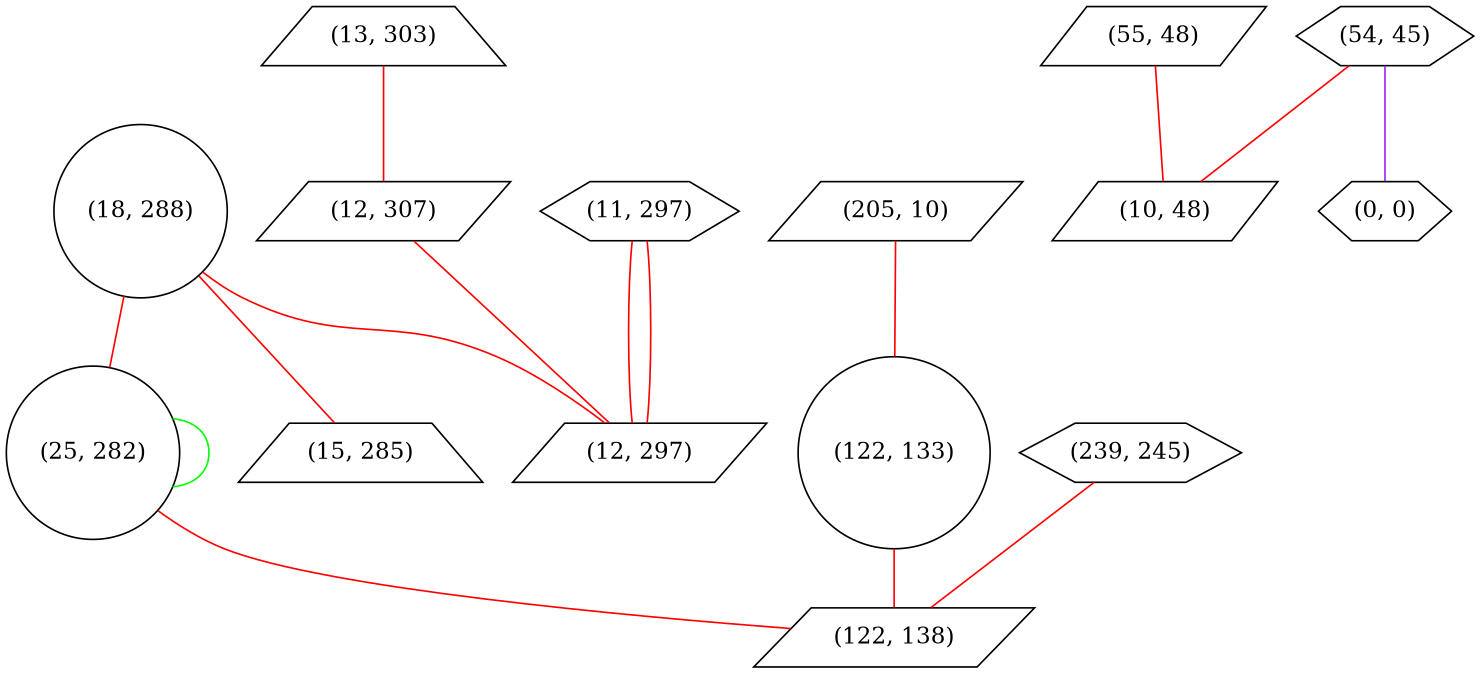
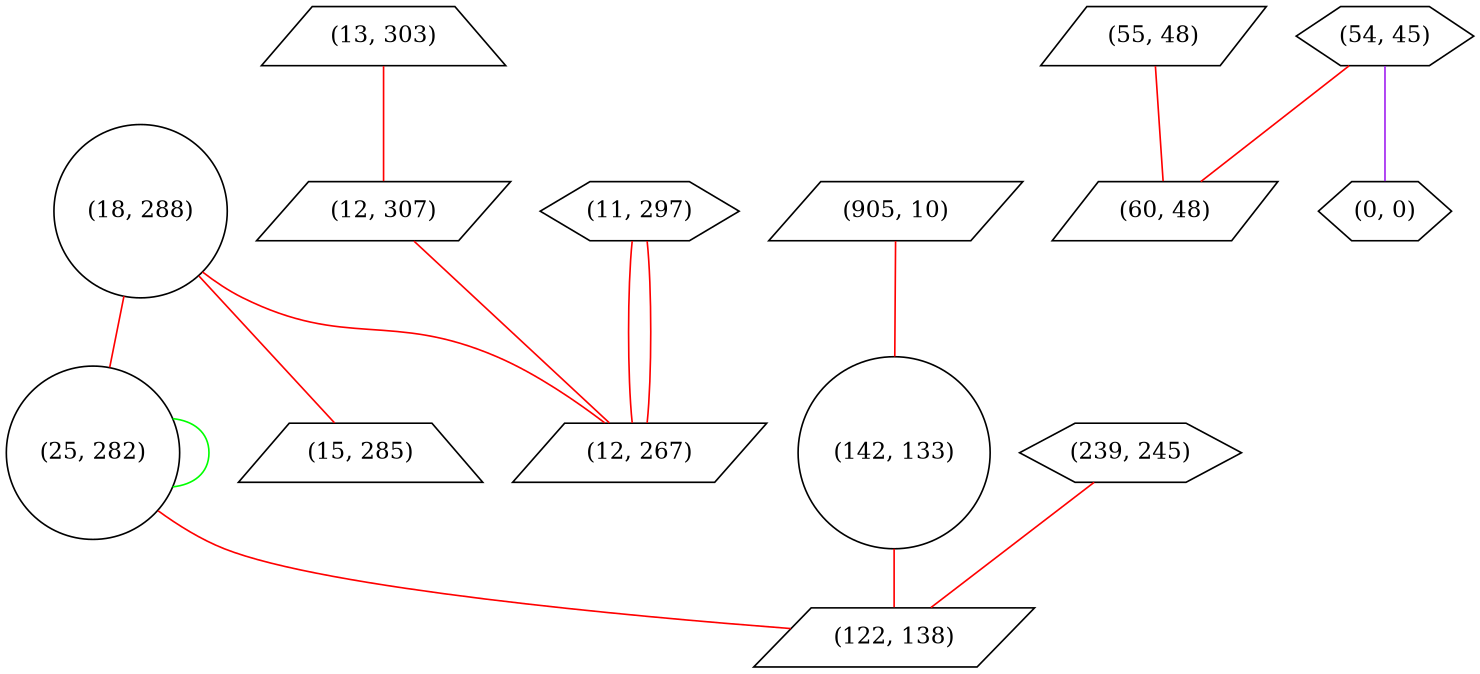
node "(205, 10)": label "(205, 10)" -> "(905, 10)"
node "(10, 48)": label "(10, 48)" -> "(60, 48)"
node "(12, 297)": label "(12, 297)" -> "(12, 267)"
node "(122, 133)": label "(122, 133)" -> "(142, 133)"
